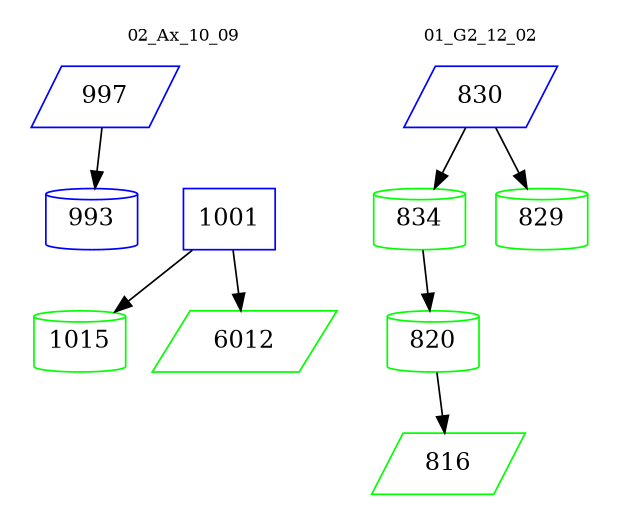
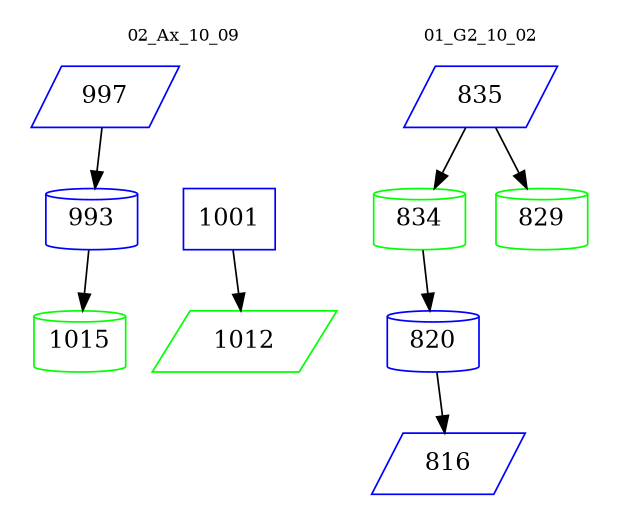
cluster "01_G2_12_02": label "01_G2_12_02" -> "01_G2_10_02"
node "830": label "830" -> "835"
edge "1001" -> "1015": now "993" -> "1015"
node "6012": label "6012" -> "1012"
node "820": color green -> blue
node "816": color green -> blue
